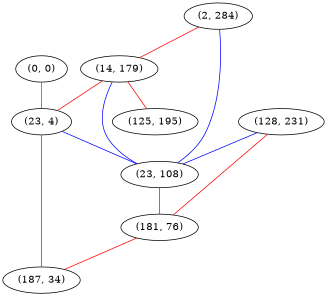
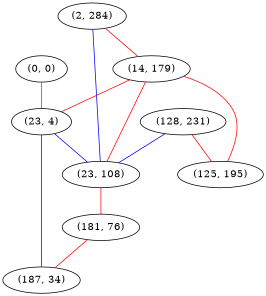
edge "(14, 179)" -- "(23, 108)": color blue -> red
edge "(128, 231)" -- "(181, 76)": now "(128, 231)" -- "(125, 195)"
edge "(23, 4)" -- "(187, 34)": color red -> blue
